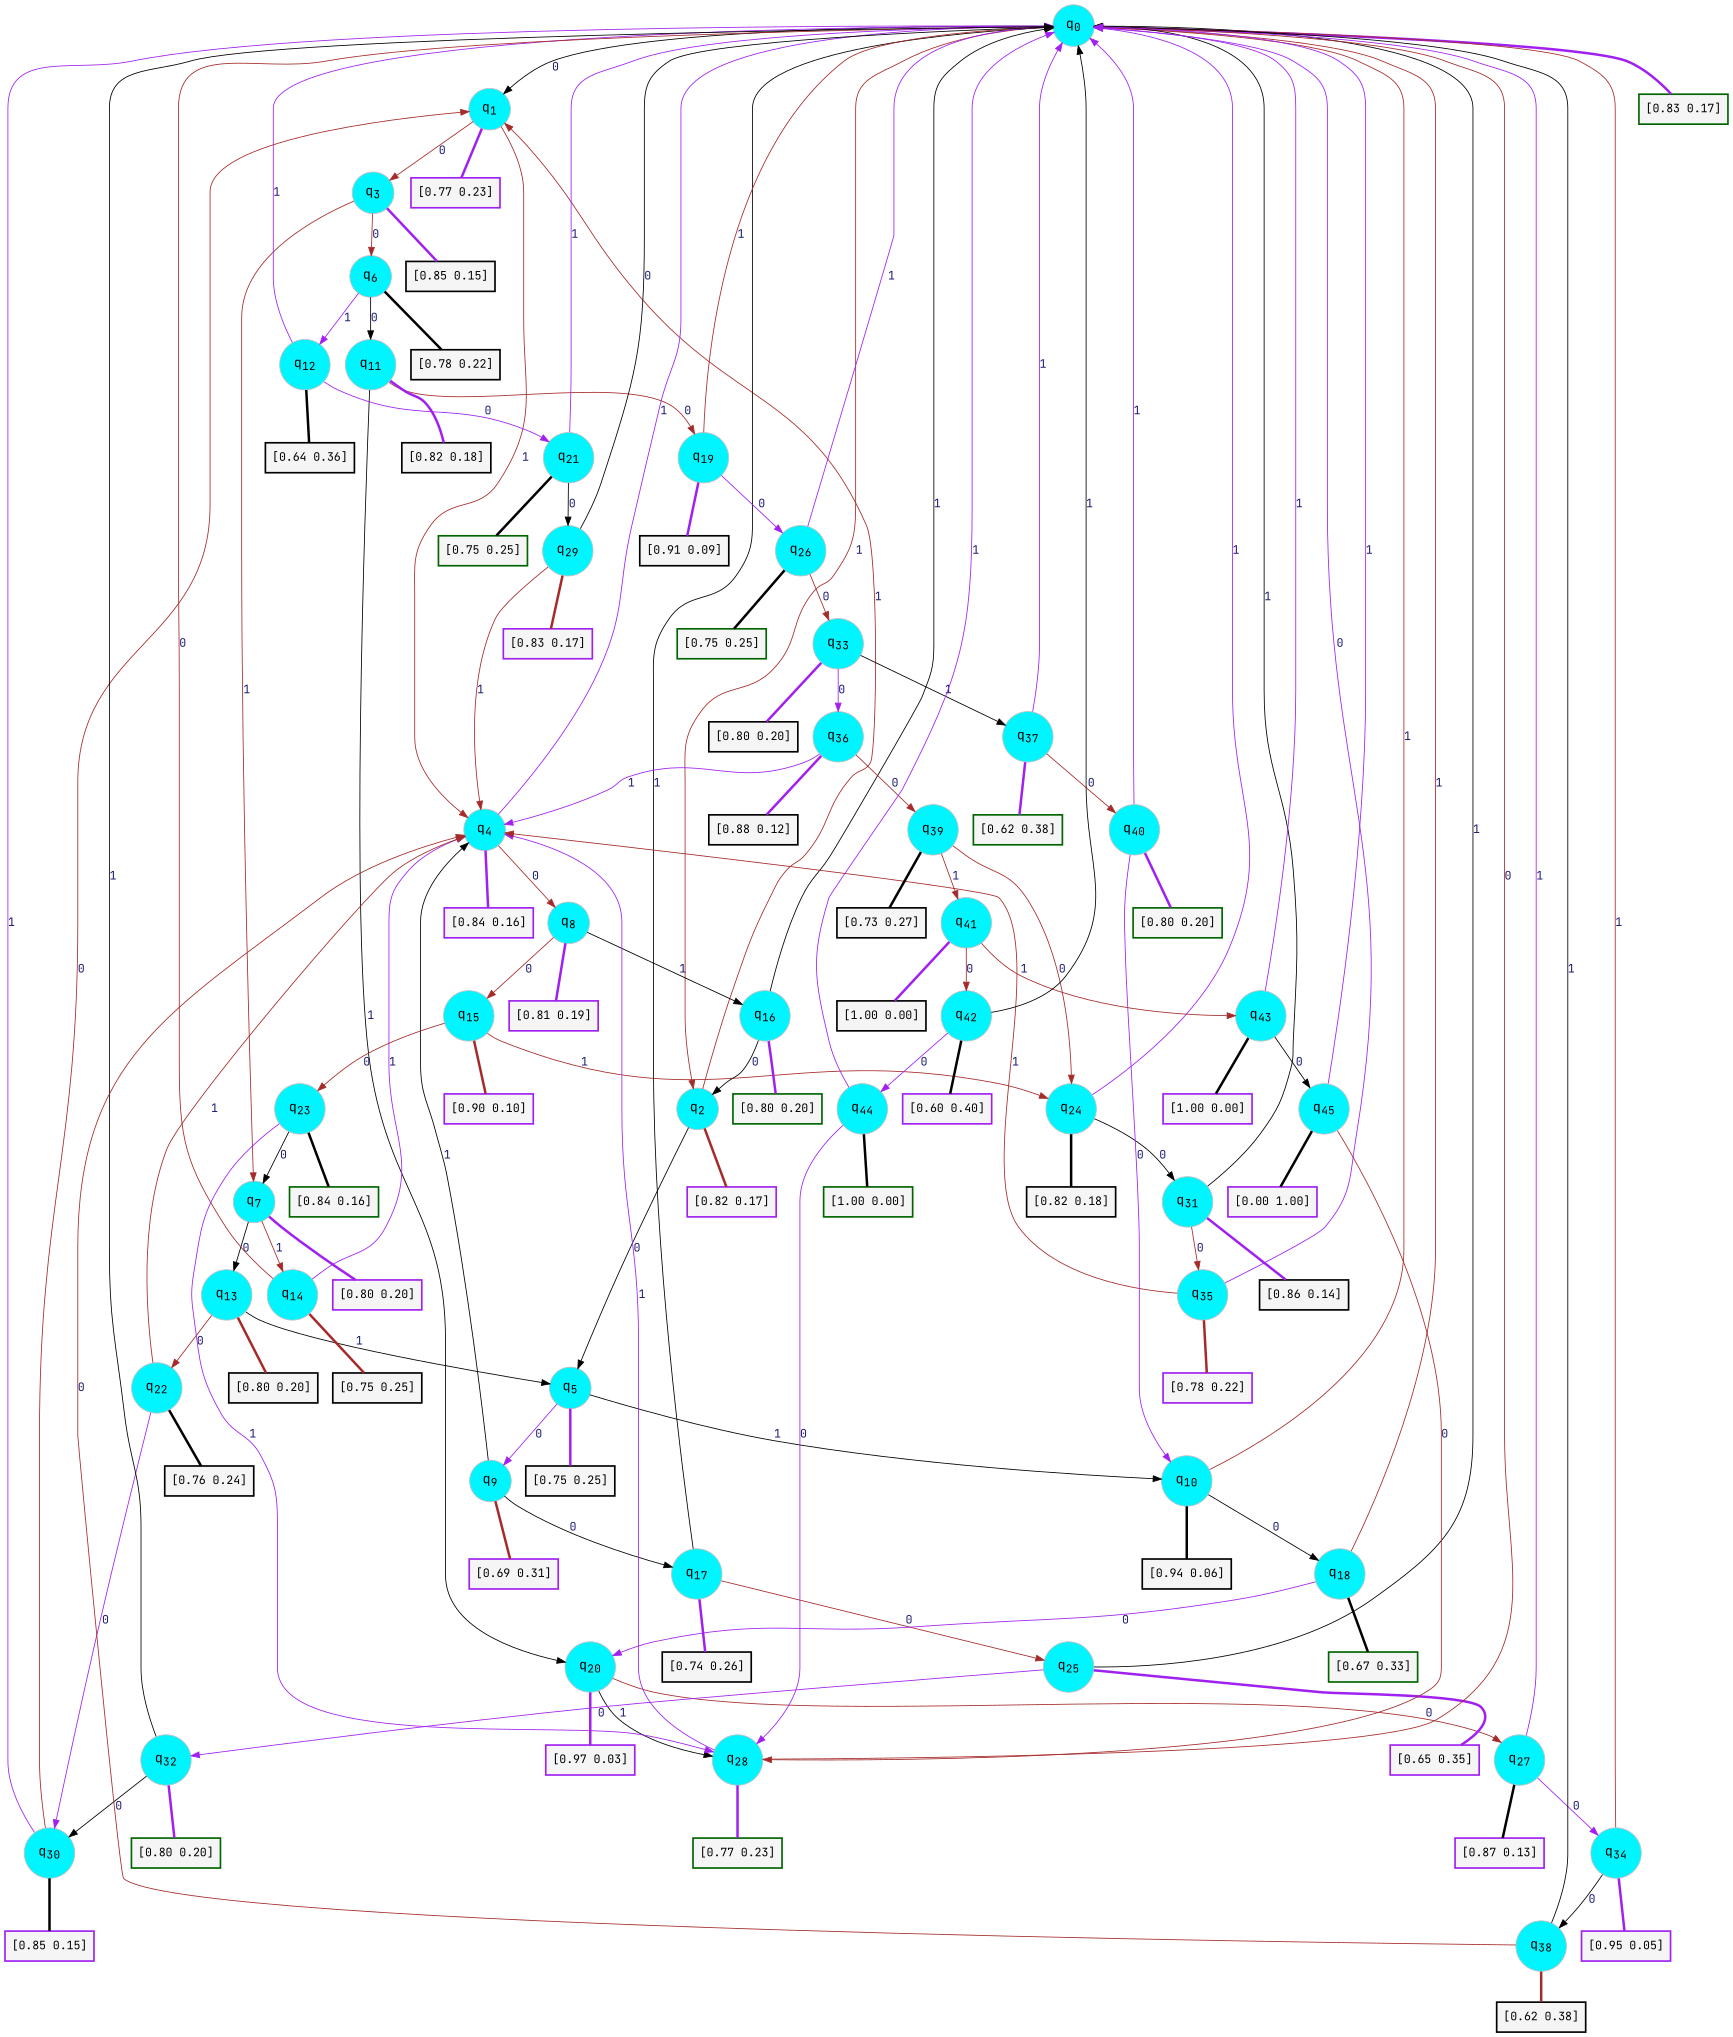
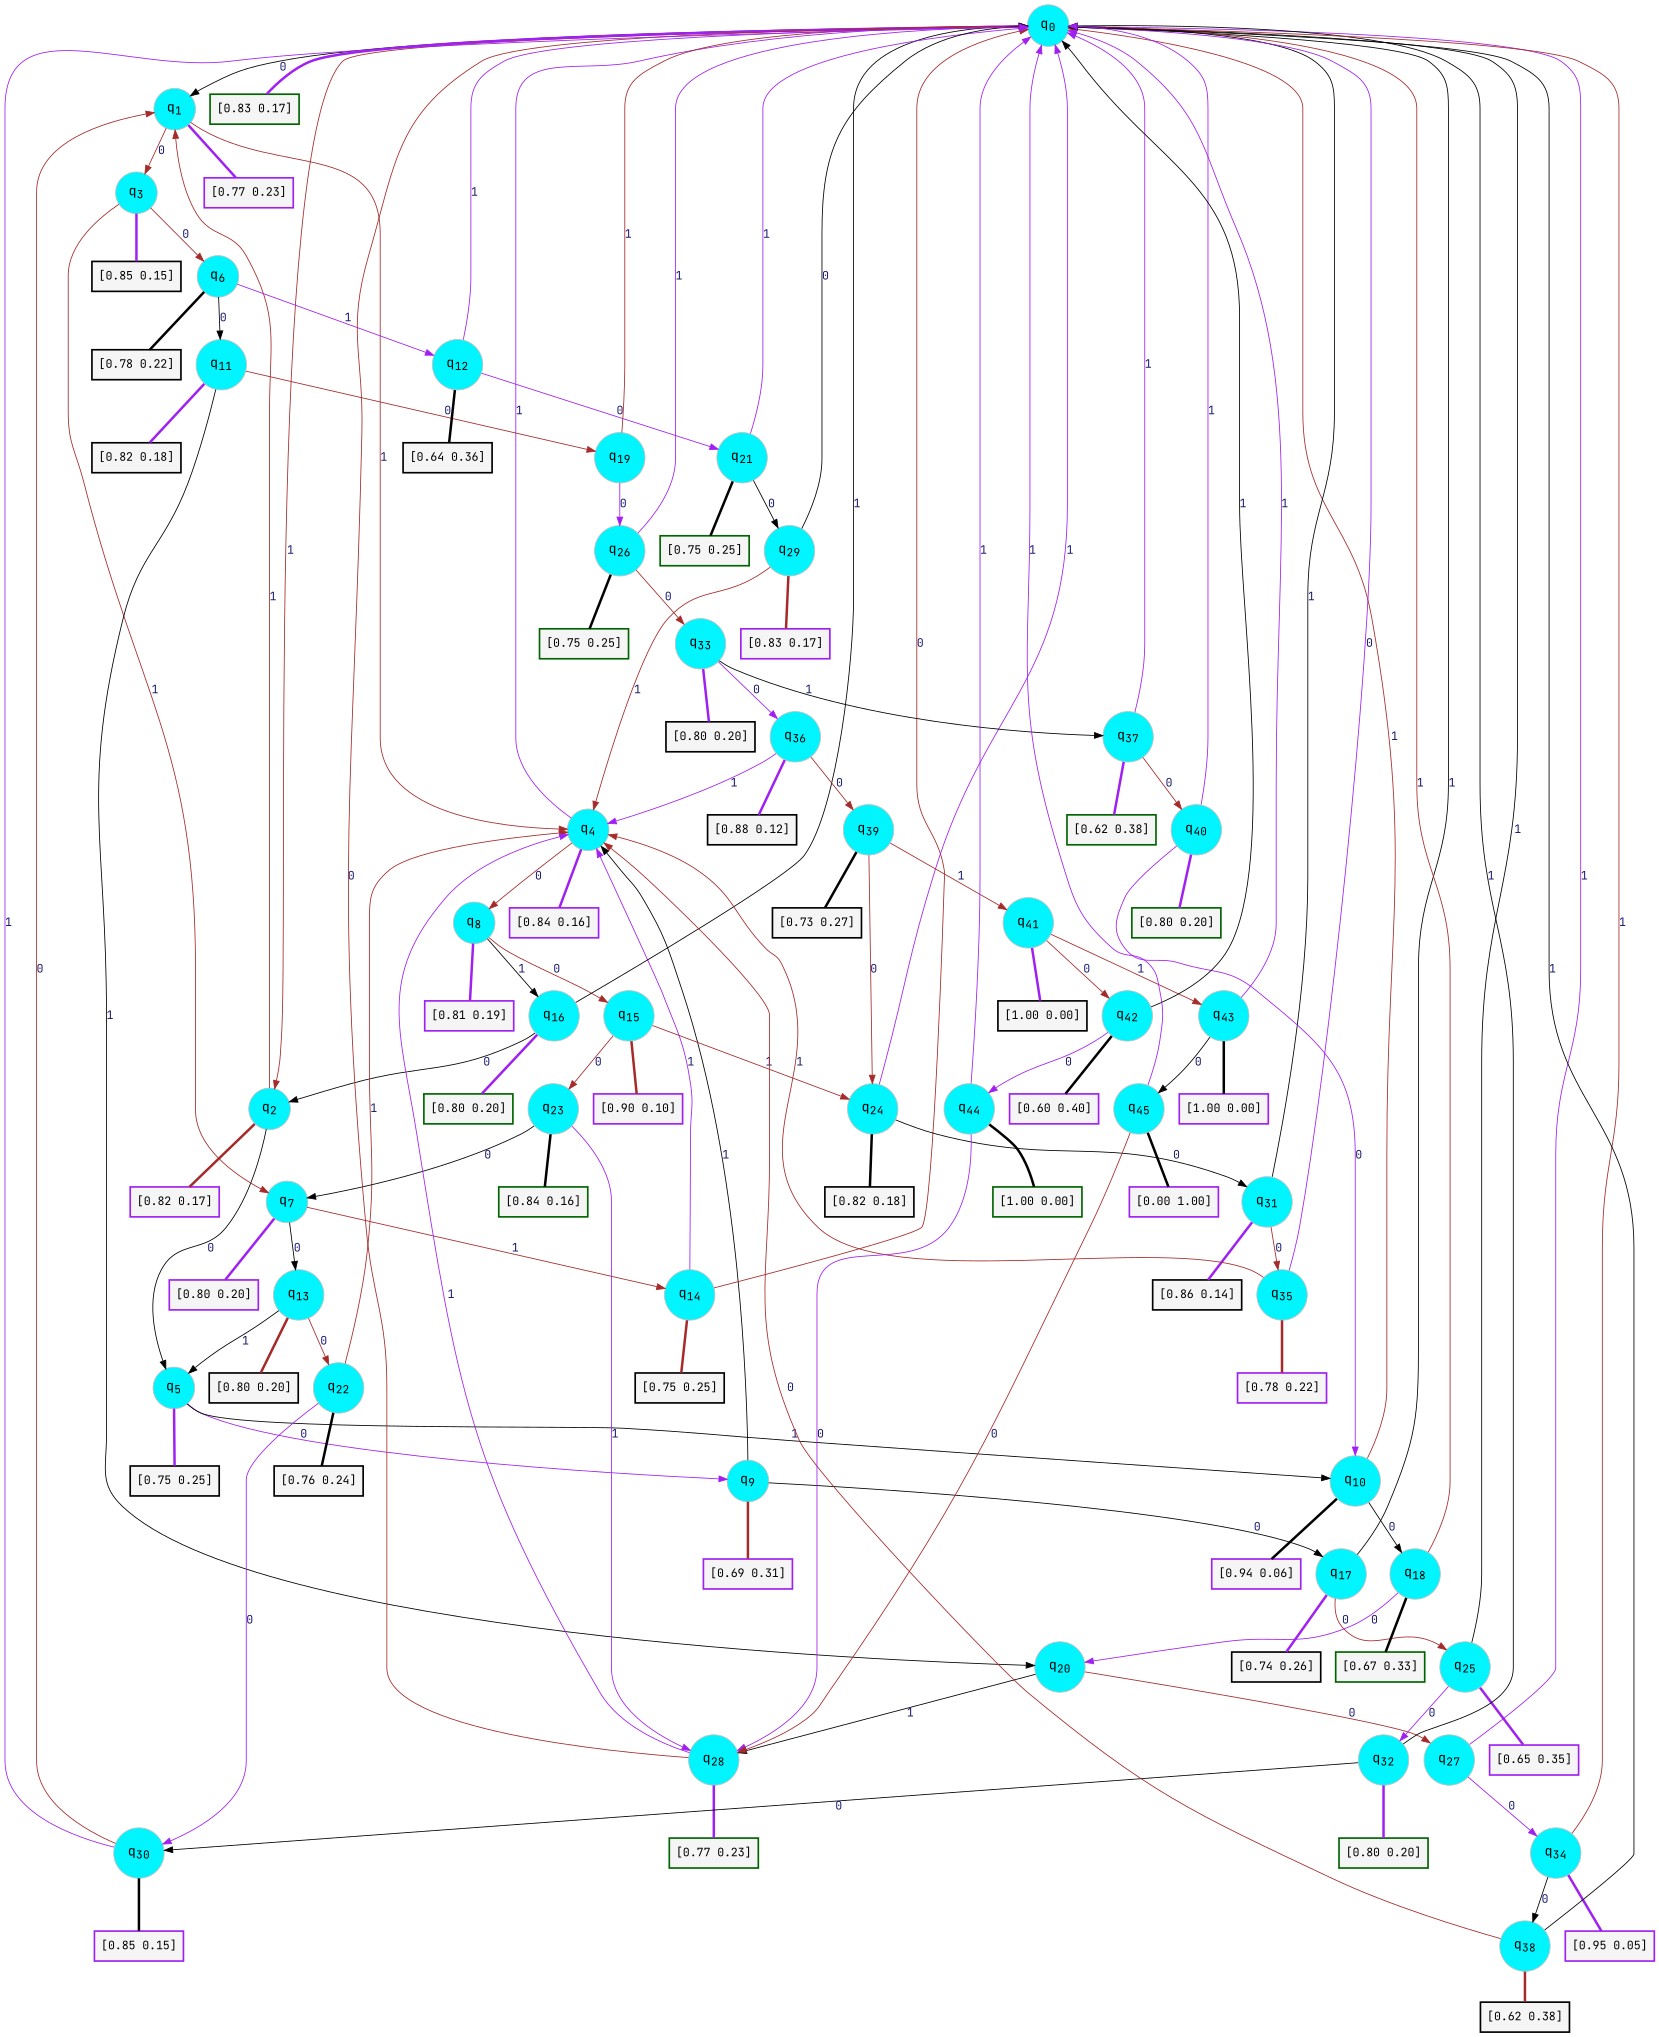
node "[0.91 0.09]": removed
node "[0.94 0.06]": color black -> purple
node "[0.97 0.03]": removed
node "[0.87 0.13]": removed
